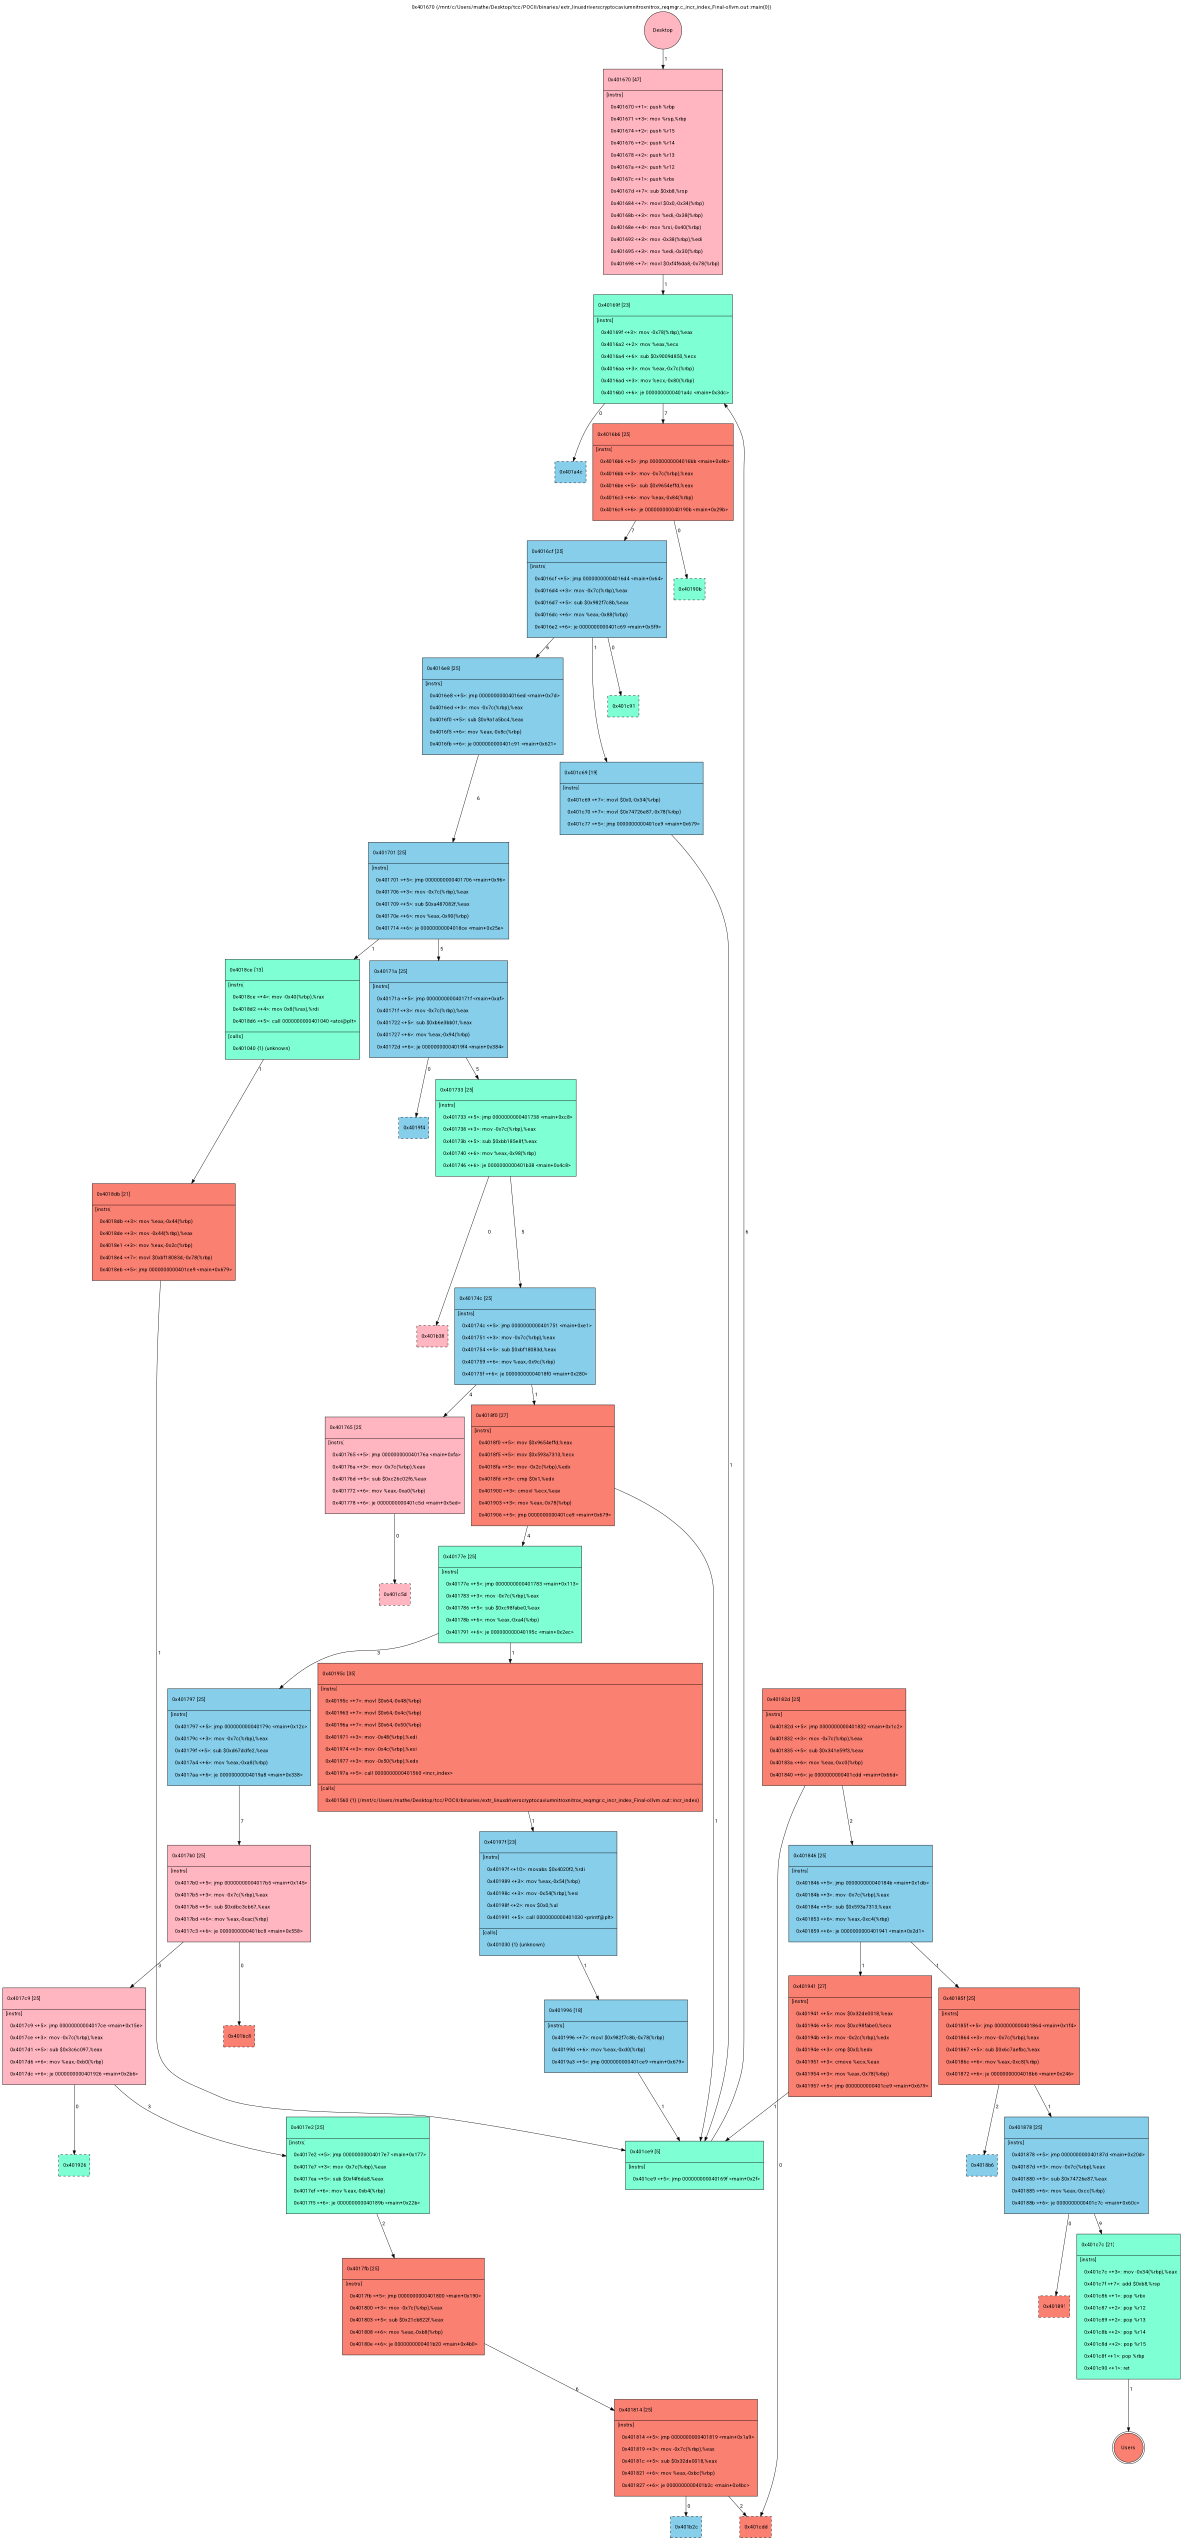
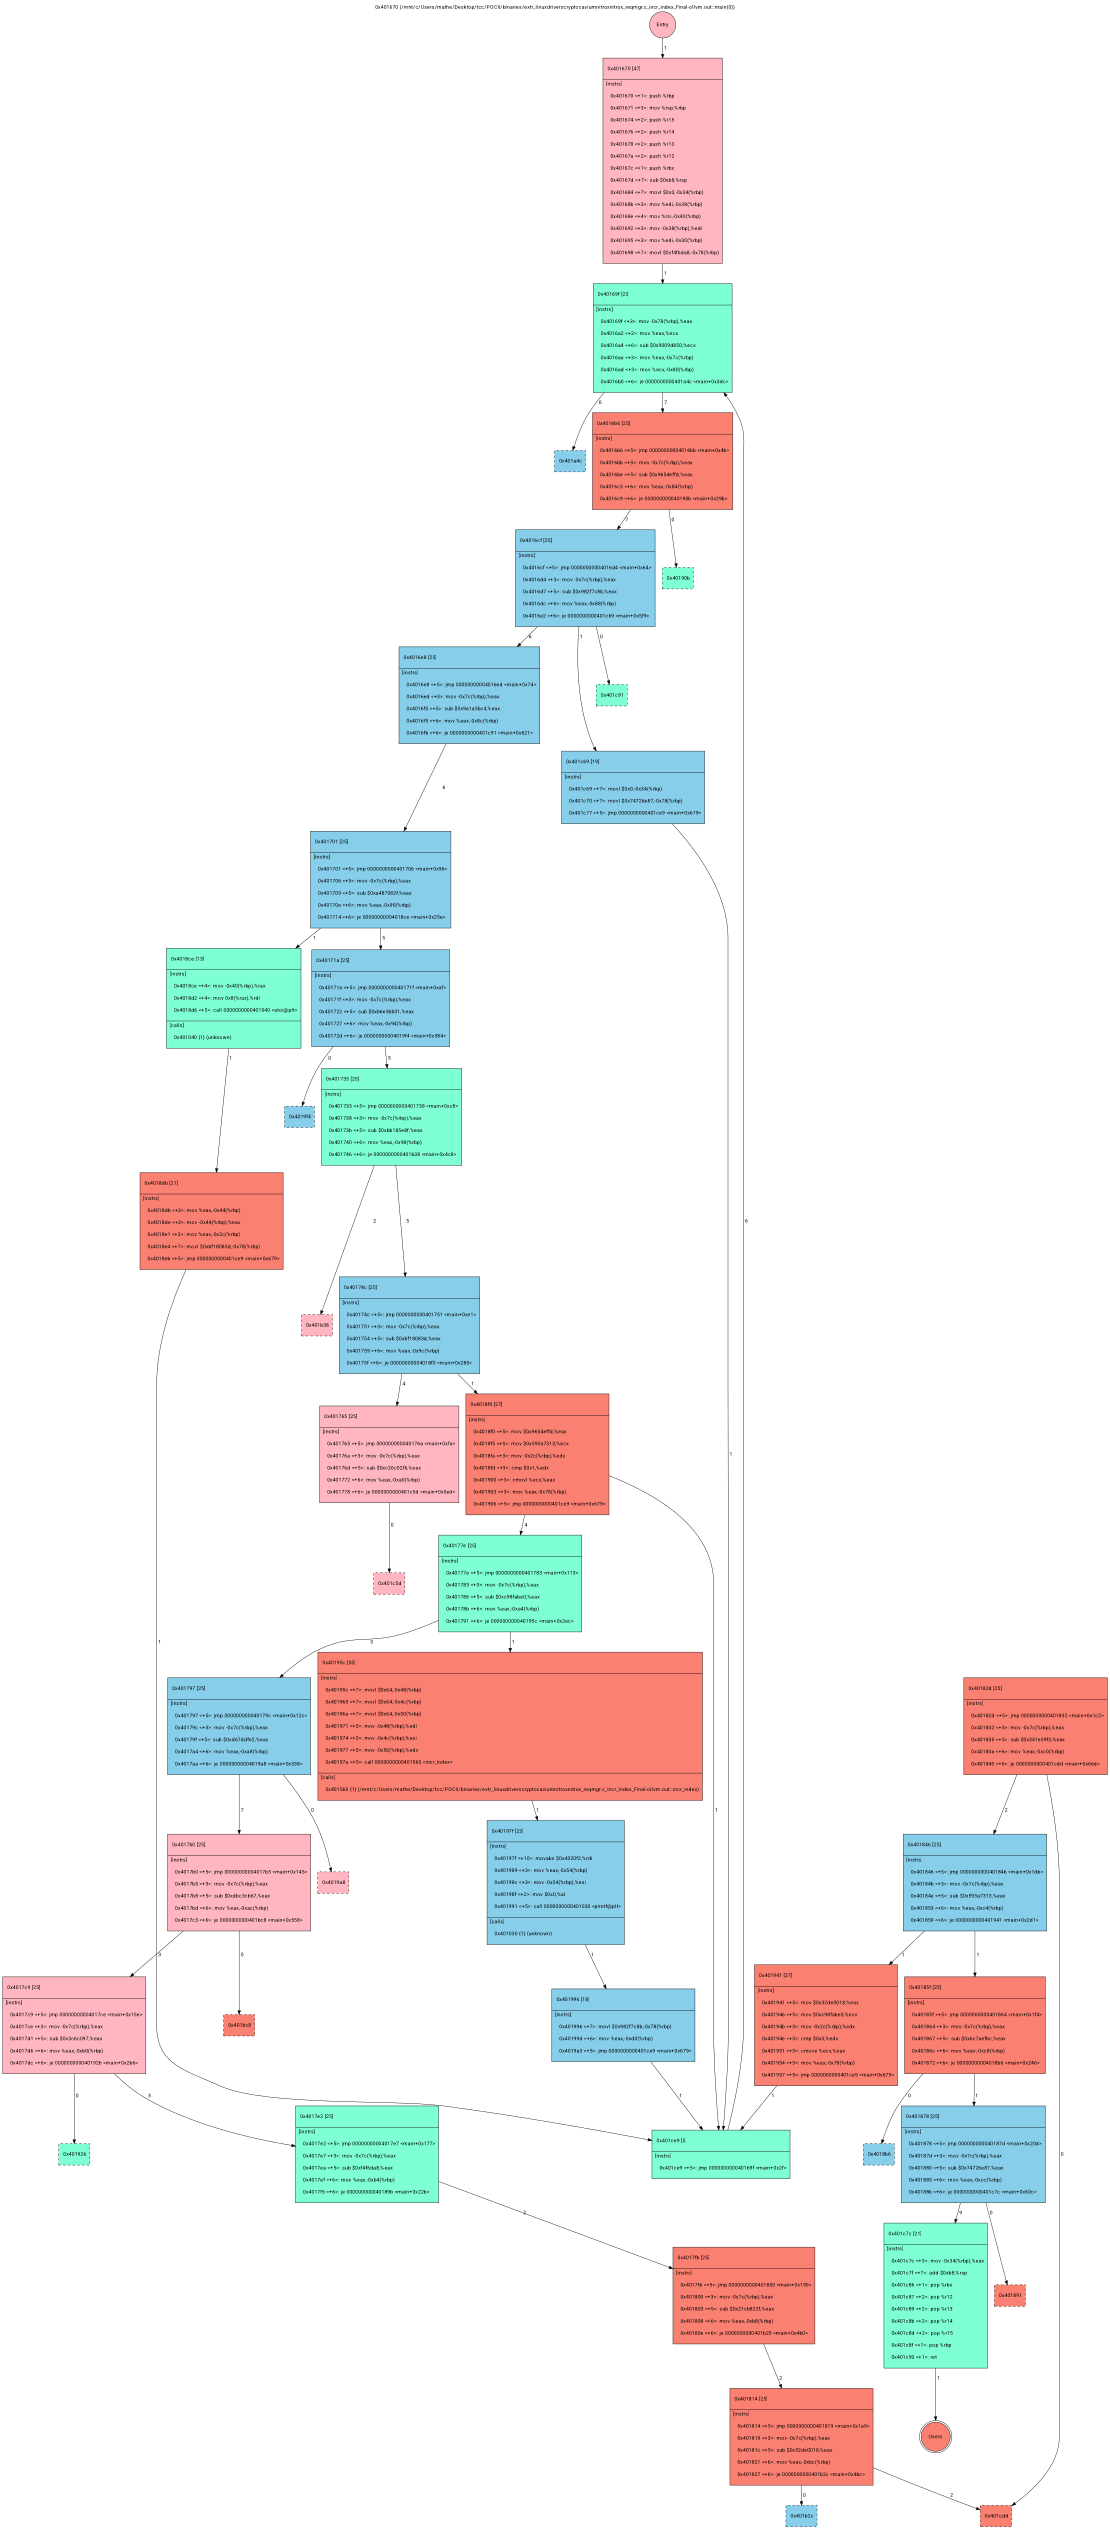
node "Desktop": label "Desktop" -> "Entry"
edge "0x401733 [25]" -> "0x401b38": label " 0" -> " 2"
node "0x4019a8": added
edge "0x40185f [25]" -> "0x4018b6": label " 2" -> " 0"
edge "0x4017fb [25]" -> "0x401814 [25]": label " 6" -> " 2"
